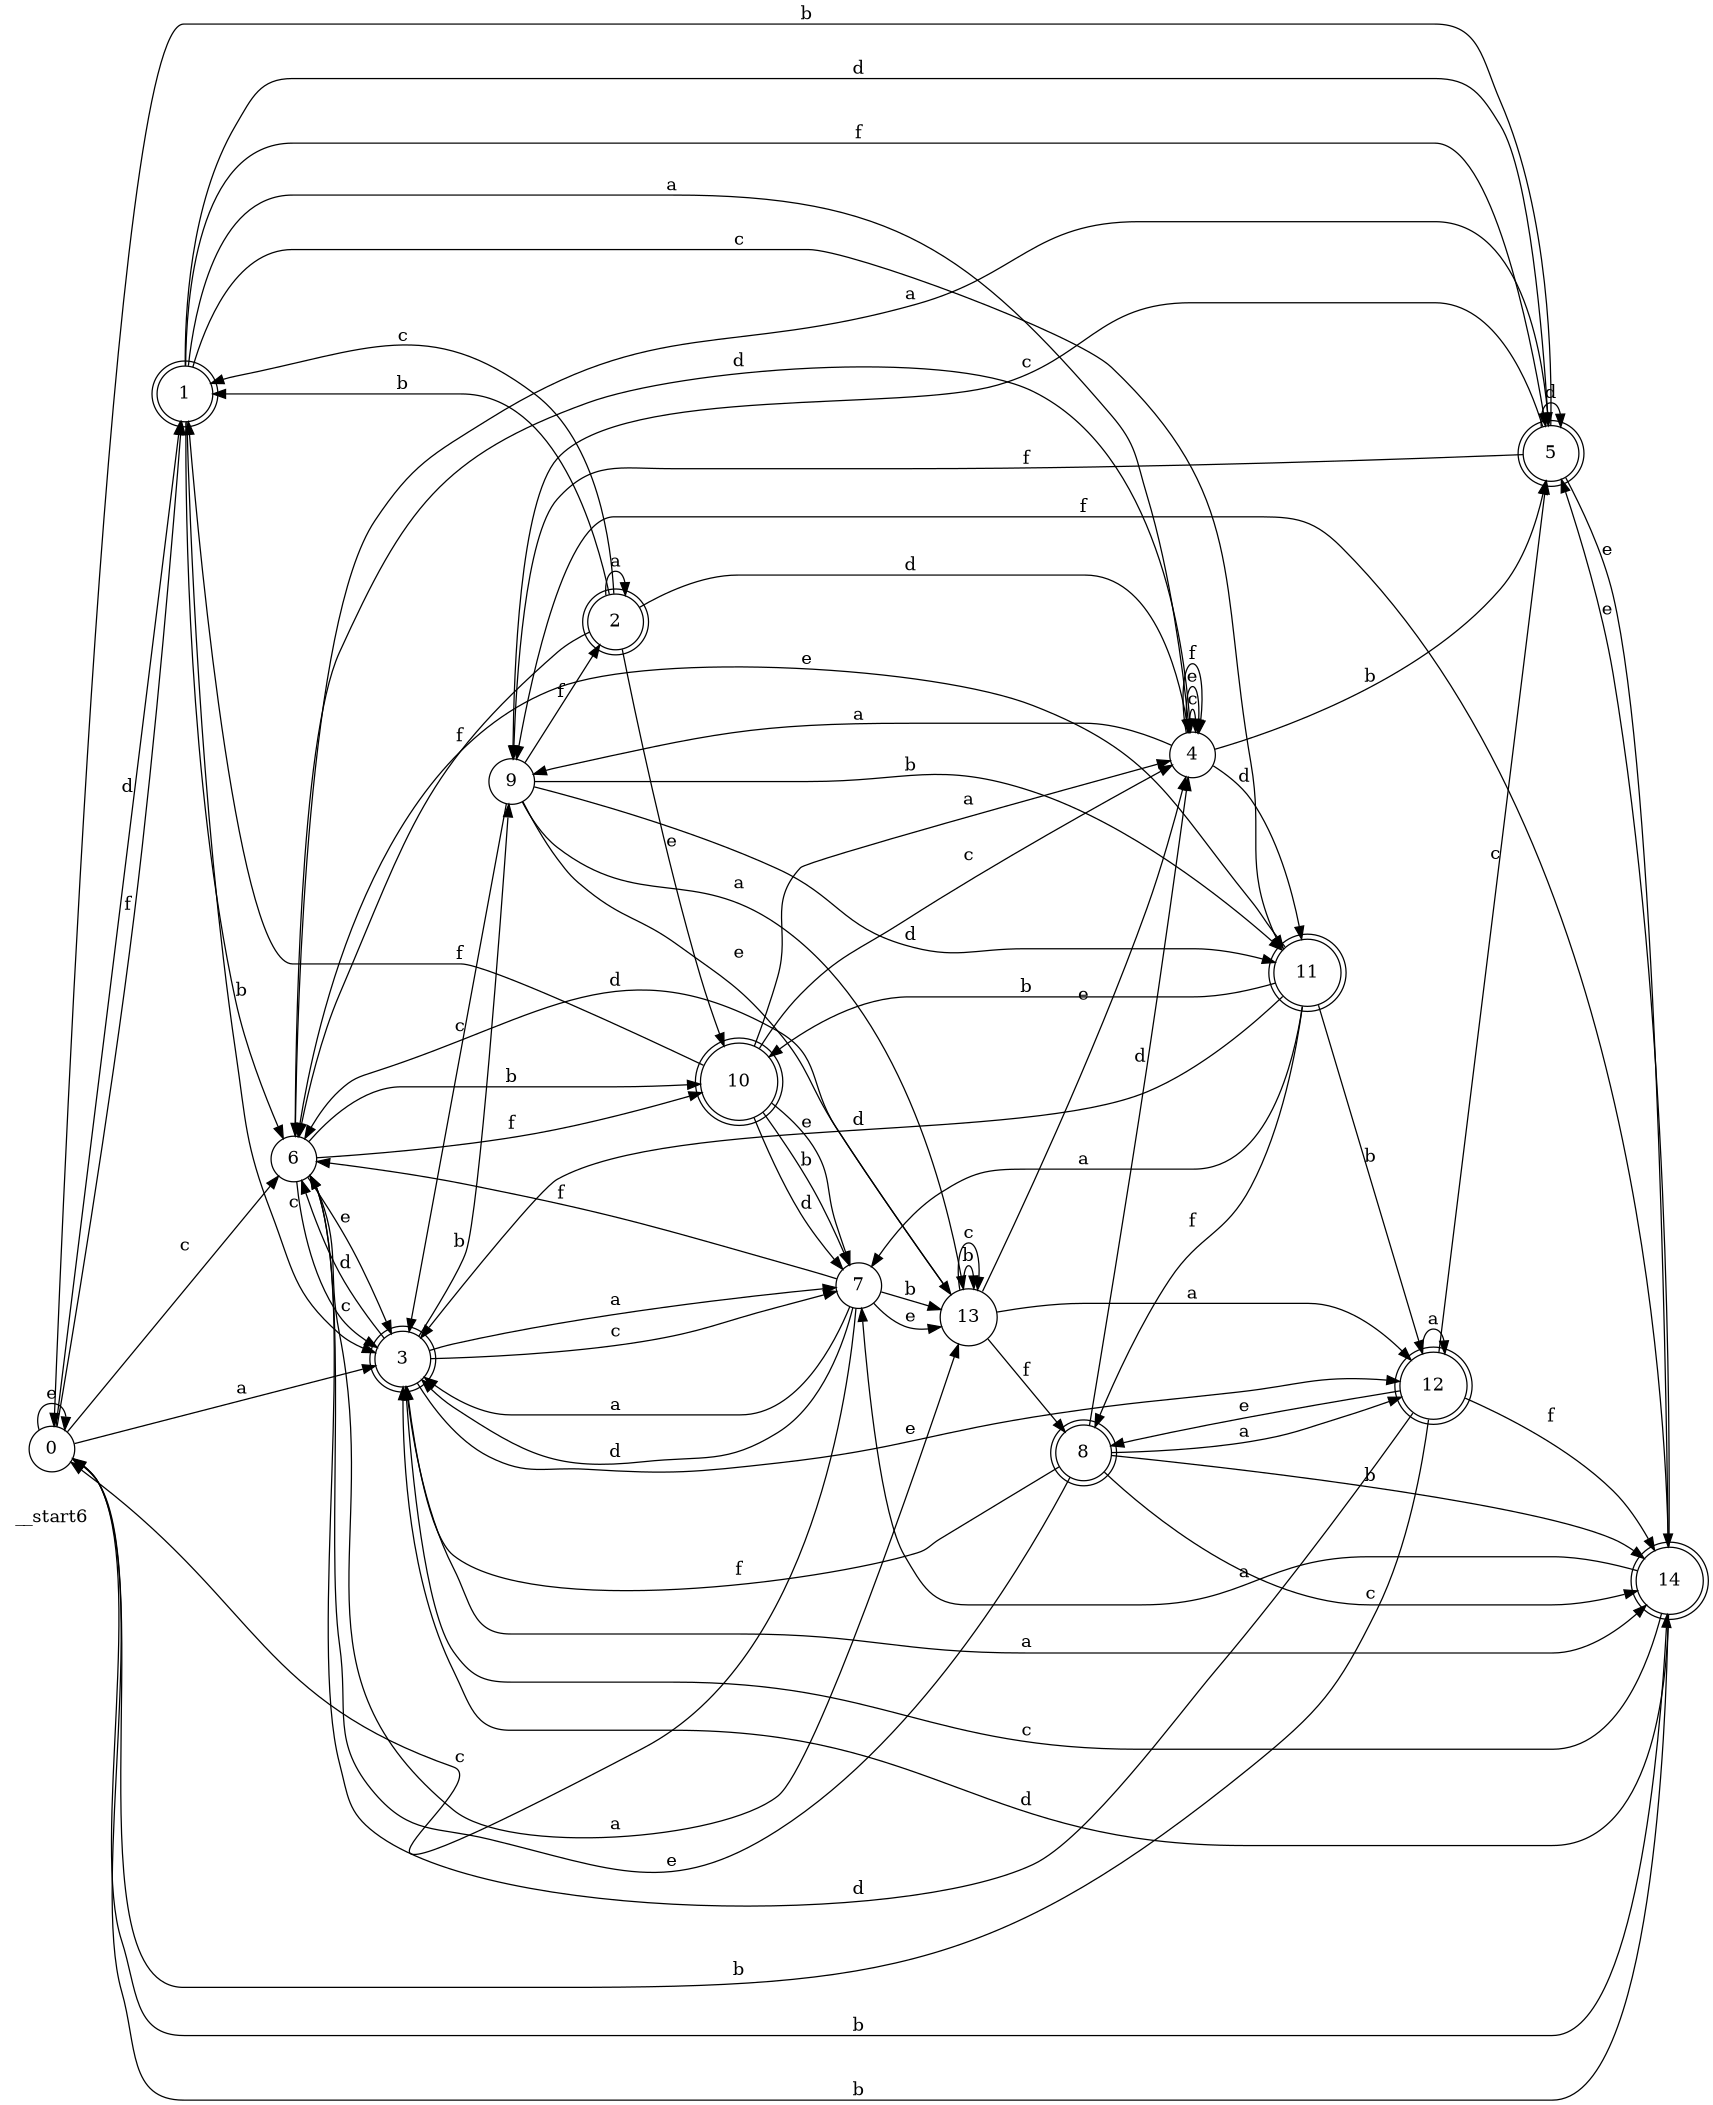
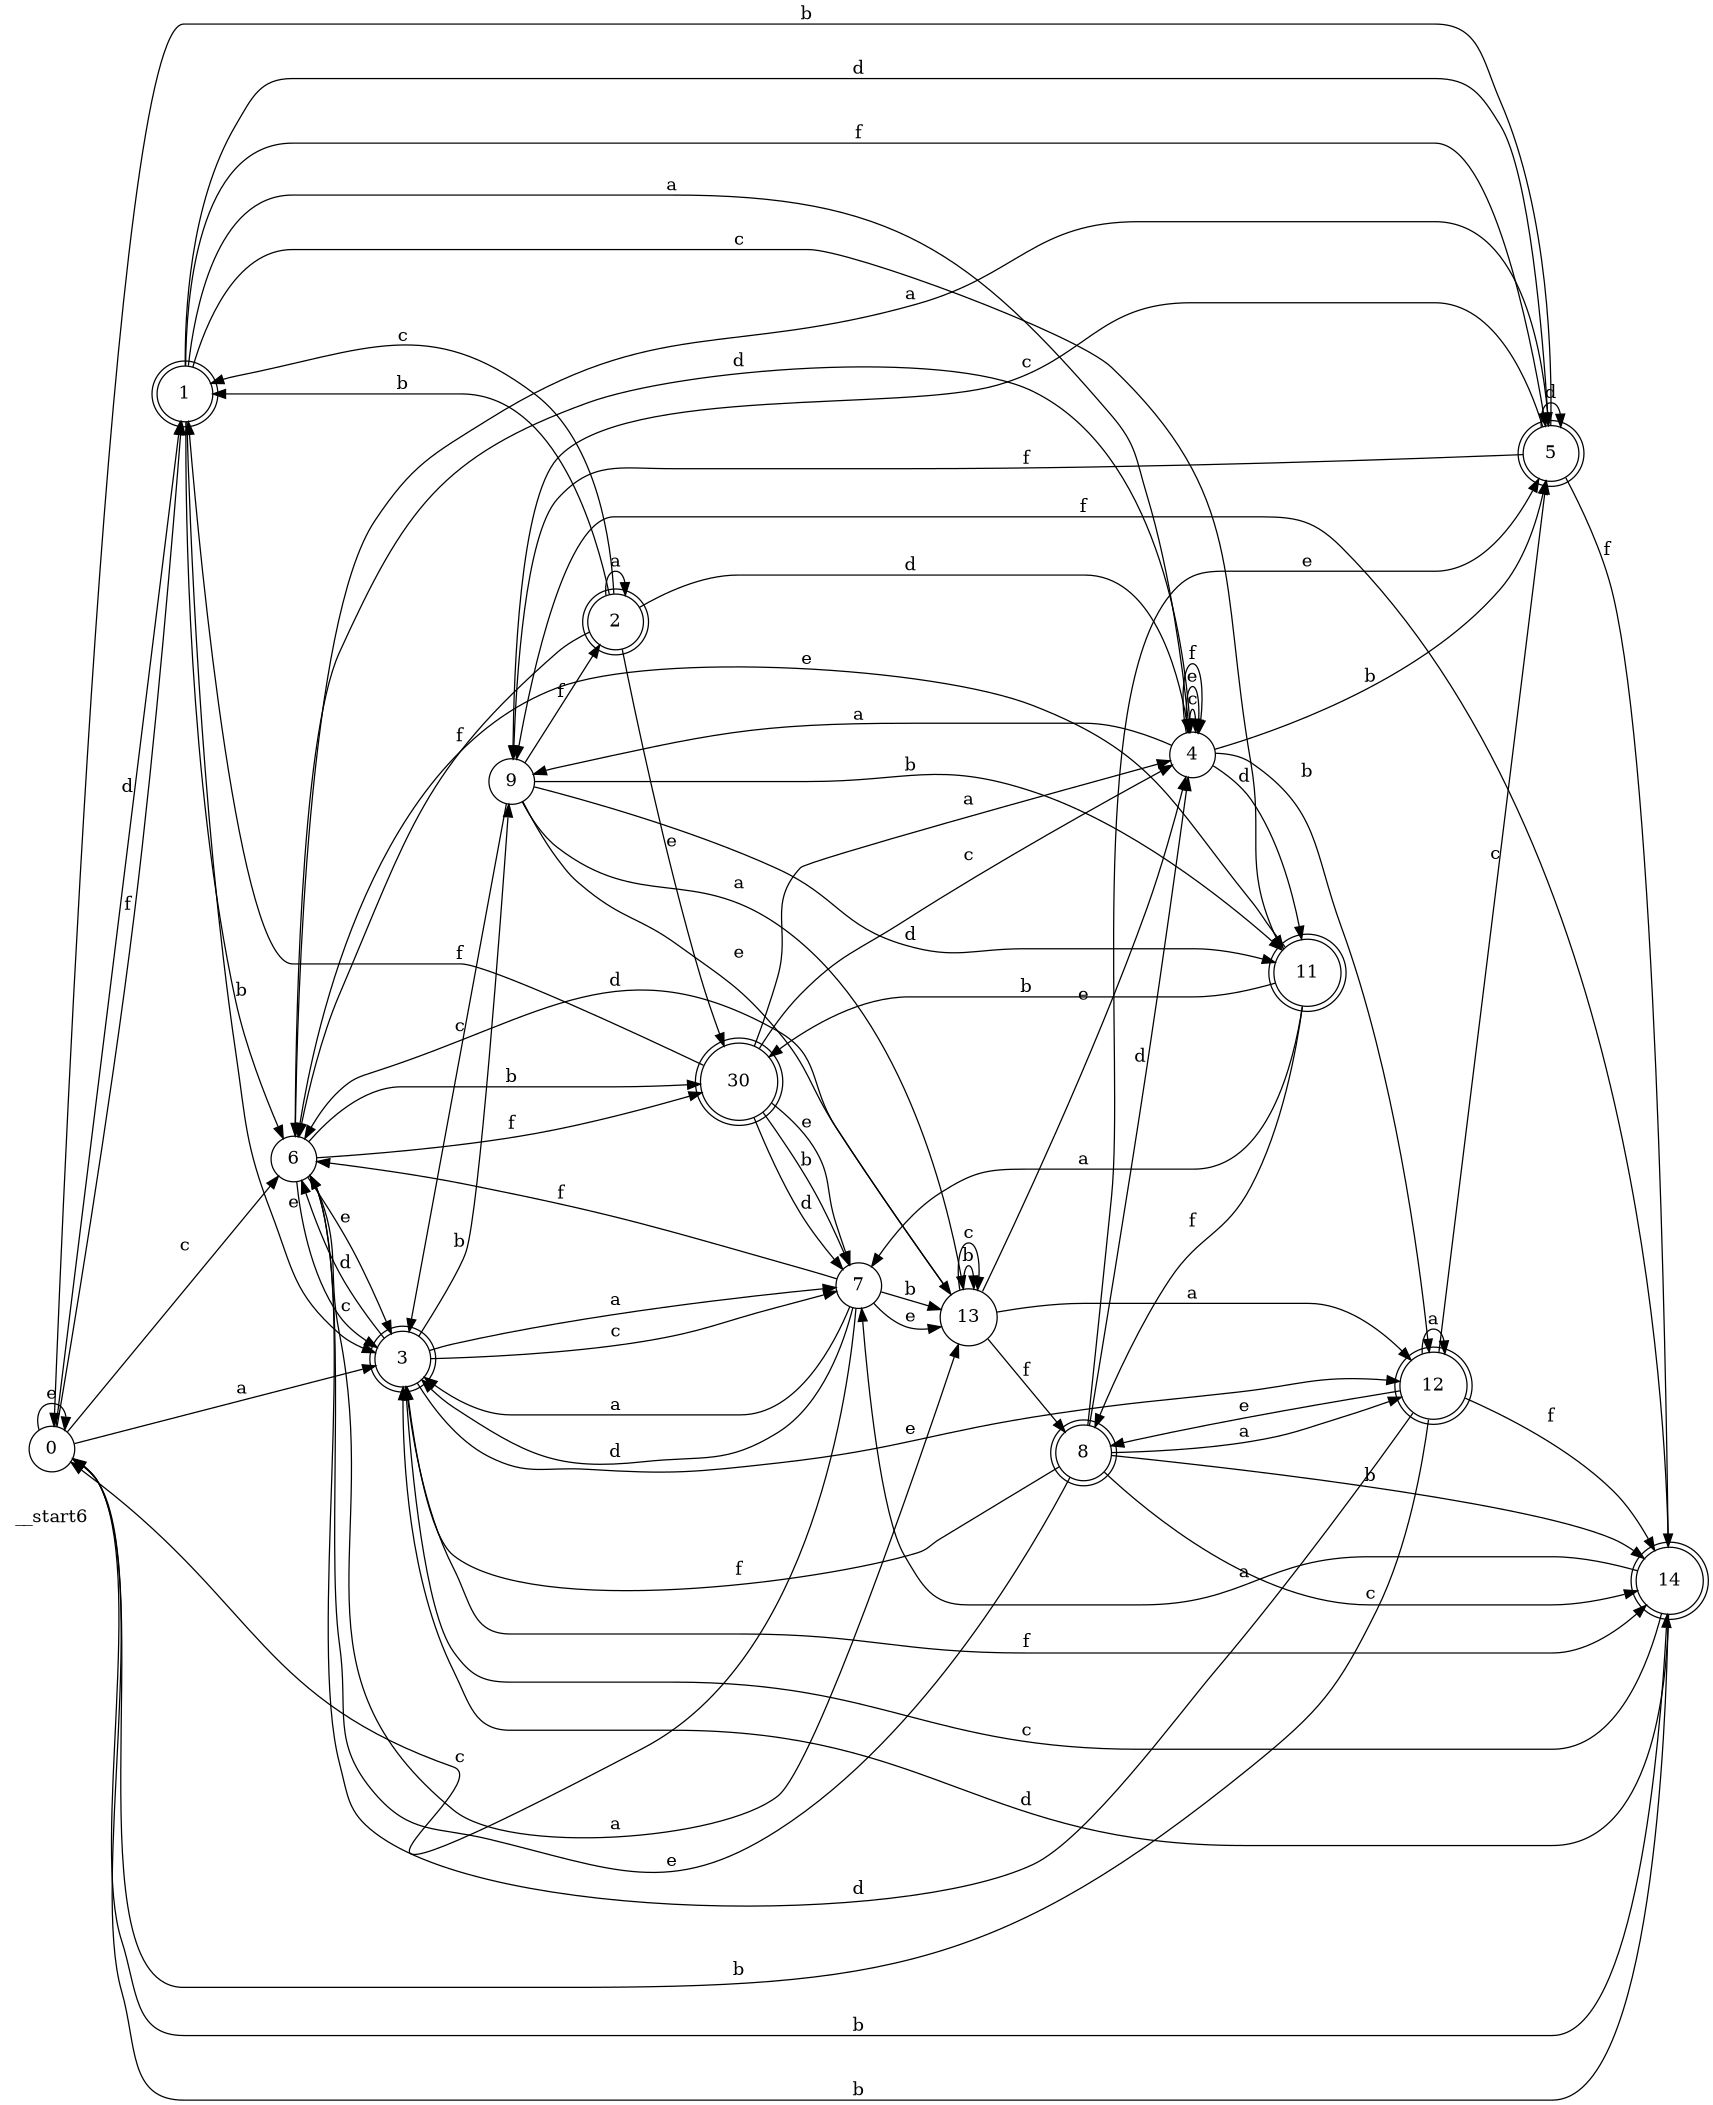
edge "5" -> "14": label "e" -> "f"
edge "14" -> "5": now "8" -> "5"
node "10": label "10" -> "30"
edge "11" -> "3": removed, label "d"
edge "11" -> "12": now "4" -> "12"
edge "1" -> "3": label "c" -> "e"
edge "3" -> "14": label "a" -> "f"
